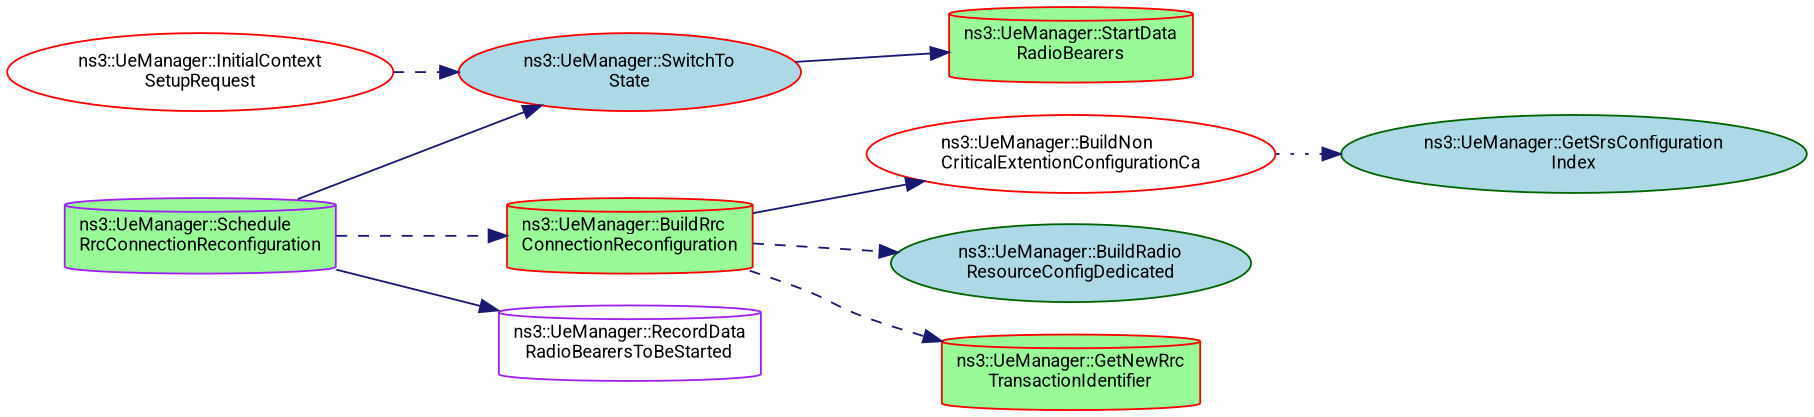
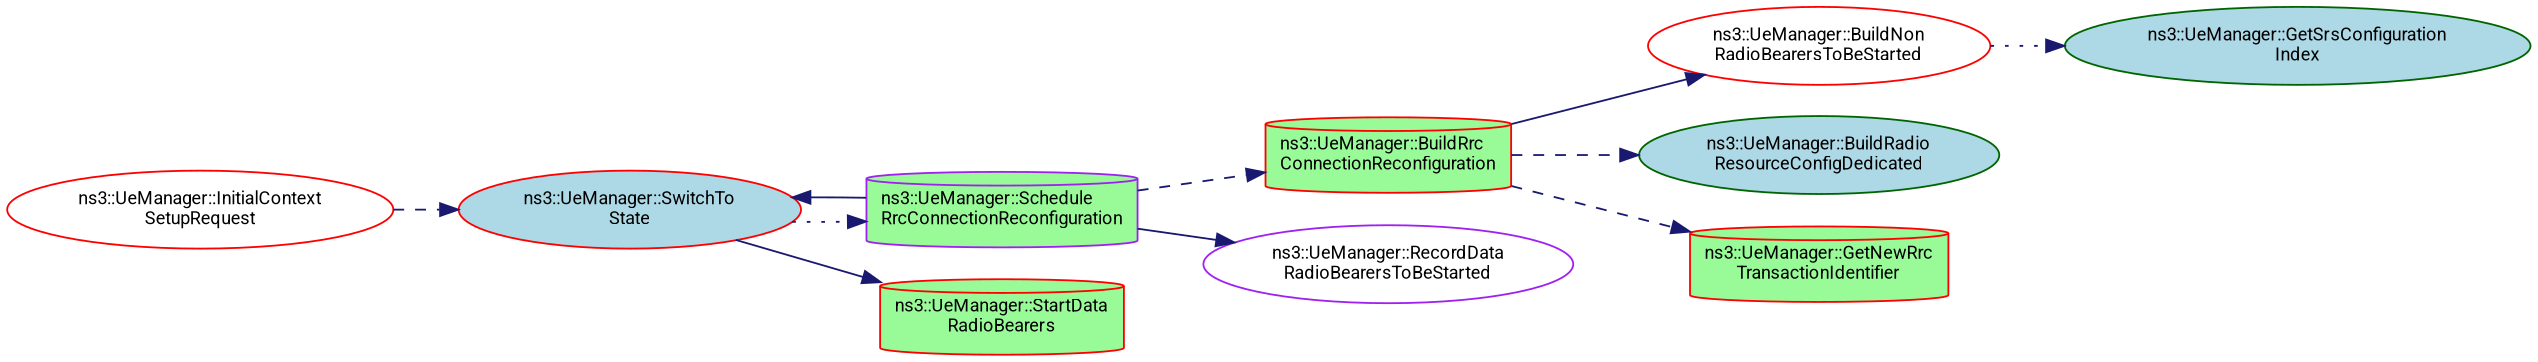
node "ns3::UeManager::BuildNon CriticalExtentionConfigurationCa": label "ns3::UeManager::BuildNon CriticalExtentionConfigurationCa" -> "ns3::UeManager::BuildNon RadioBearersToBeStarted"
edge "ns3::UeManager::SwitchTo State" -> "ns3::UeManager::Schedule RrcConnectionReconfiguration": added
node "ns3::UeManager::RecordData RadioBearersToBeStarted": shape cylinder -> ellipse
